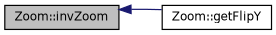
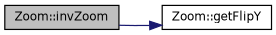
edge "Zoom::getFlipY" -> "Zoom::invZoom": reversed
